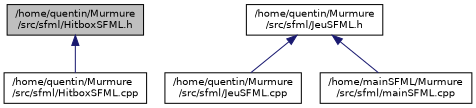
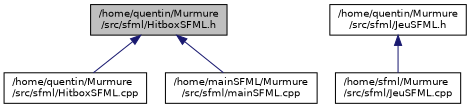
edge "/home/mainSFML/Murmure /src/sfml/mainSFML.cpp" -> "/home/quentin/Murmure /src/sfml/JeuSFML.h": now "/home/mainSFML/Murmure /src/sfml/mainSFML.cpp" -> "/home/quentin/Murmure /src/sfml/HitboxSFML.h"
node "/home/quentin/Murmure /src/sfml/JeuSFML.cpp": label "/home/quentin/Murmure /src/sfml/JeuSFML.cpp" -> "/home/sfml/Murmure /src/sfml/JeuSFML.cpp"
